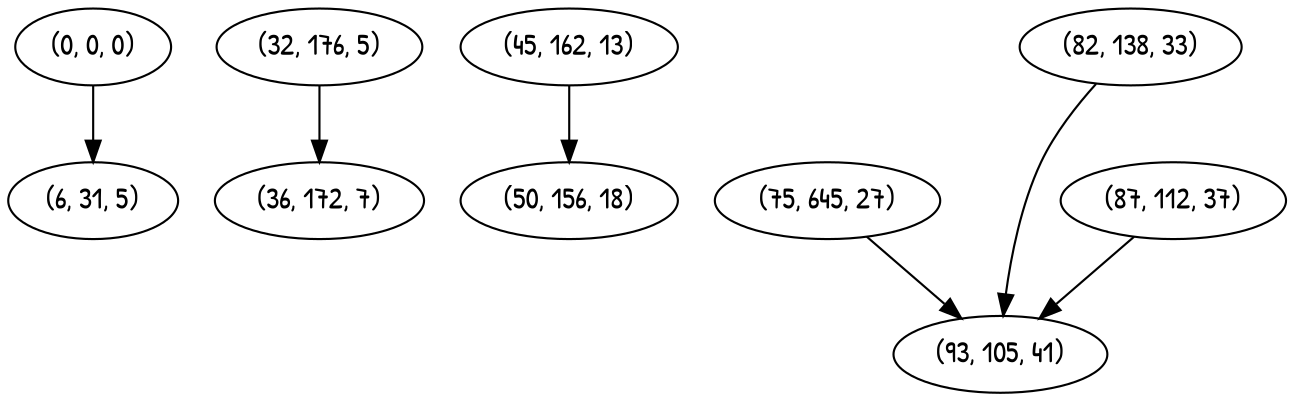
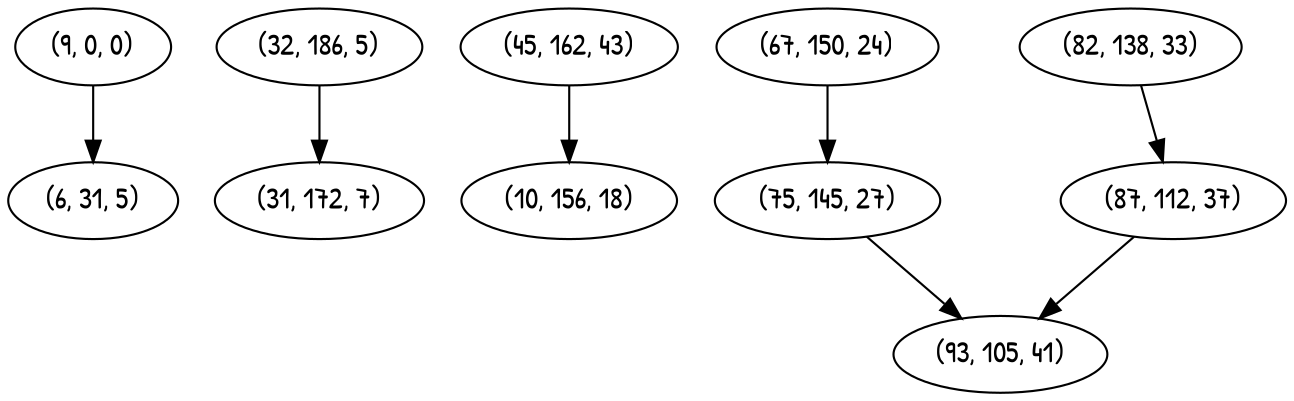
node "(0, 0, 0)": label "(0, 0, 0)" -> "(9, 0, 0)"
node "(32, 176, 5)": label "(32, 176, 5)" -> "(32, 186, 5)"
node "(45, 162, 13)": label "(45, 162, 13)" -> "(45, 162, 43)"
node "(67, 150, 24)": added
edge "(82, 138, 33)" -> "(93, 105, 41)": now "(82, 138, 33)" -> "(87, 112, 37)"
node "(36, 172, 7)": label "(36, 172, 7)" -> "(31, 172, 7)"
node "(50, 156, 18)": label "(50, 156, 18)" -> "(10, 156, 18)"
node "(75, 645, 27)": label "(75, 645, 27)" -> "(75, 145, 27)"
